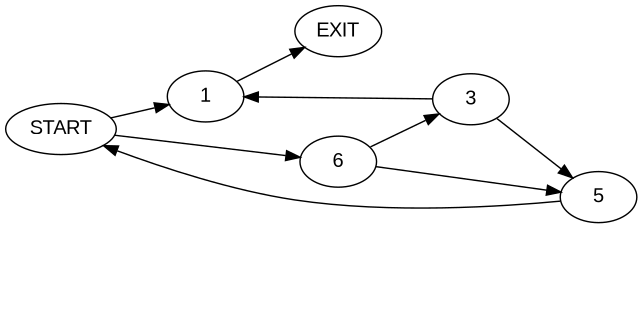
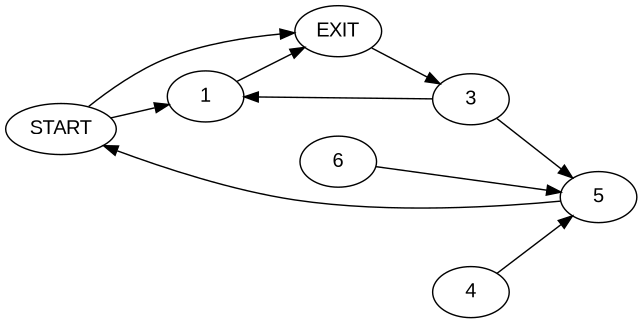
edge "6" -> "3": now "EXIT" -> "3"
edge "START" -> "6": now "START" -> "EXIT"
node "4": added
